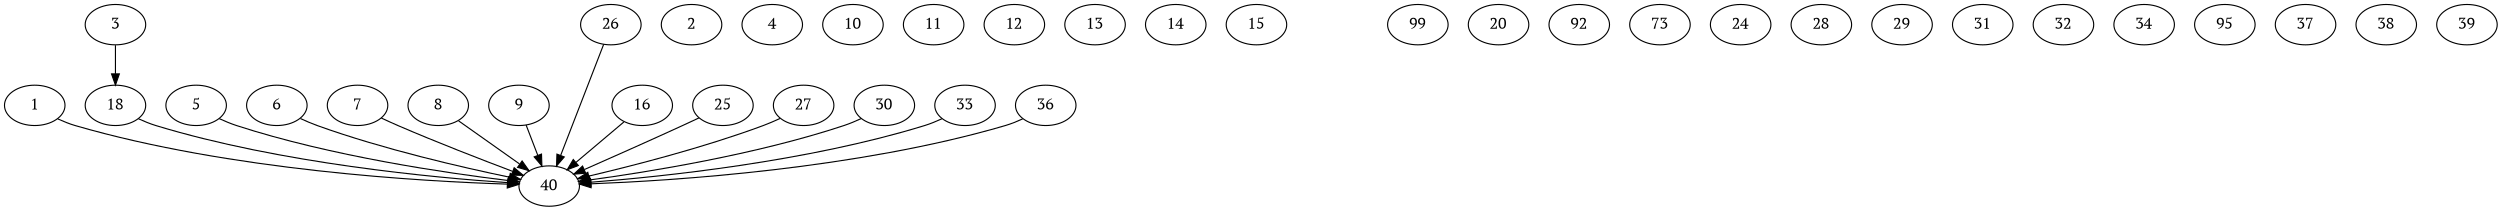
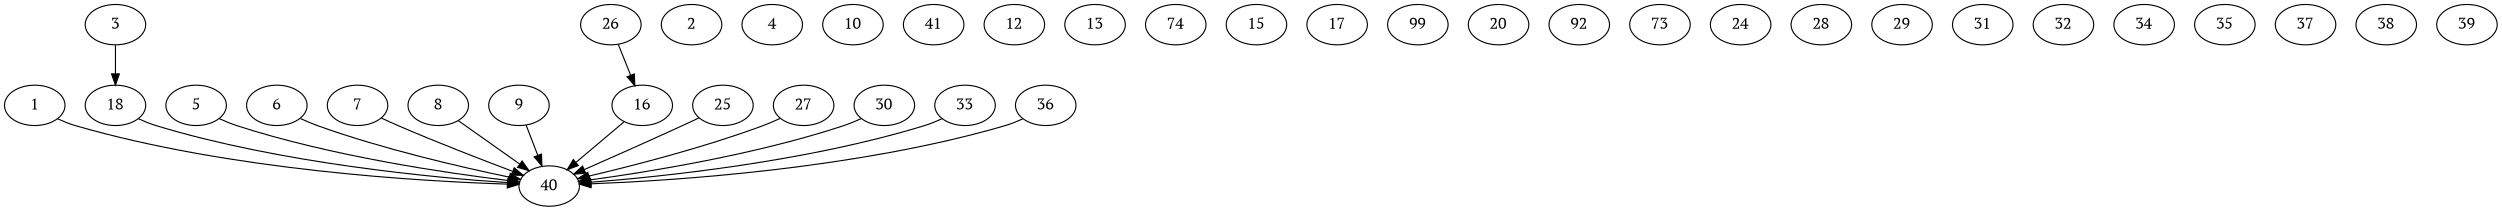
node "11": label "11" -> "41"
node "14": label "14" -> "74"
node "17": added
node "95": label "95" -> "35"
edge "26" -> "40": now "26" -> "16"
